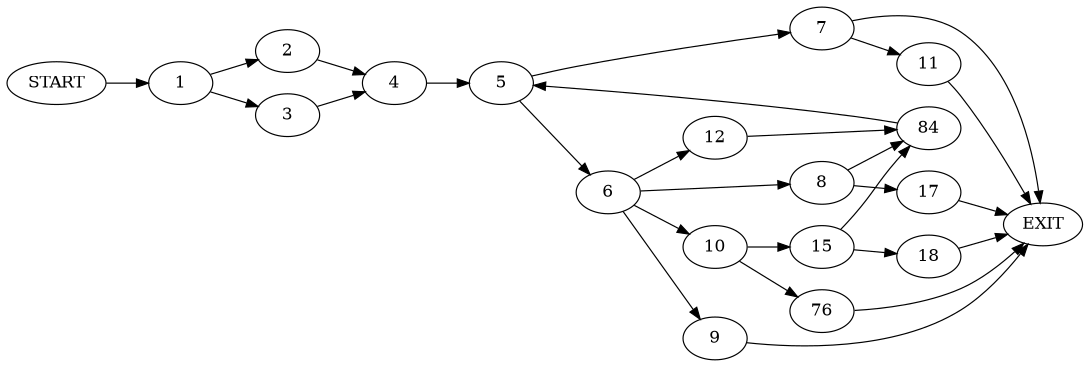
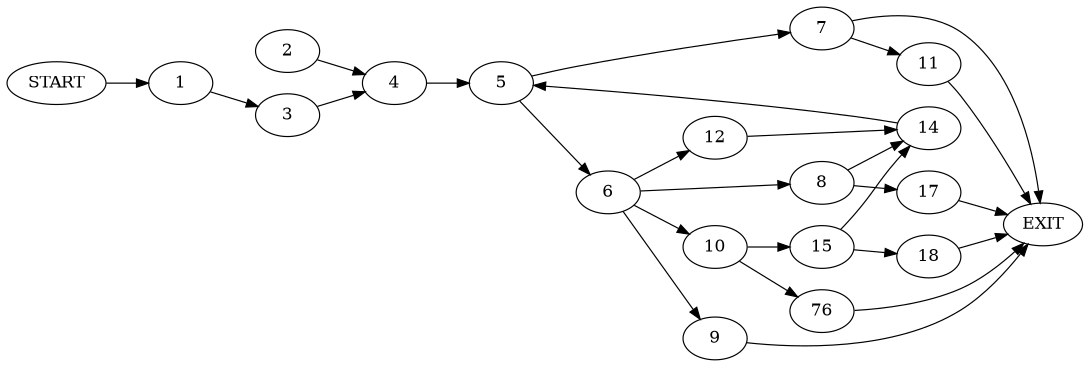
edge "1" -> "2": removed
node "84": label "84" -> "14"
